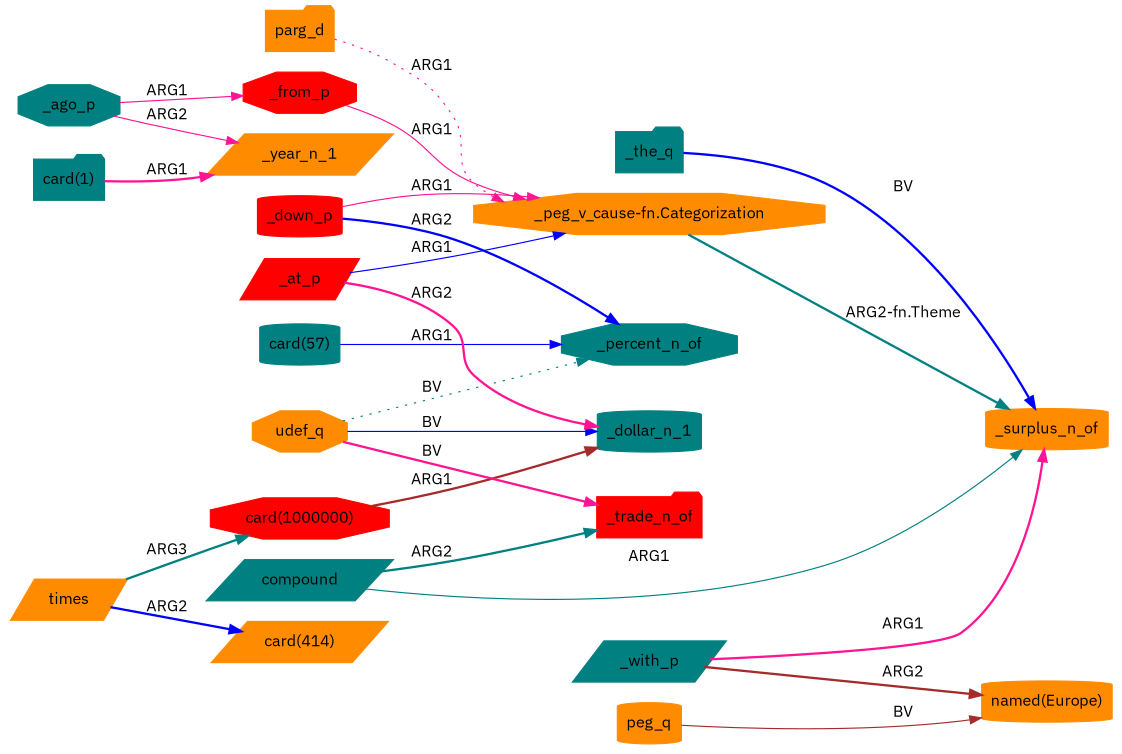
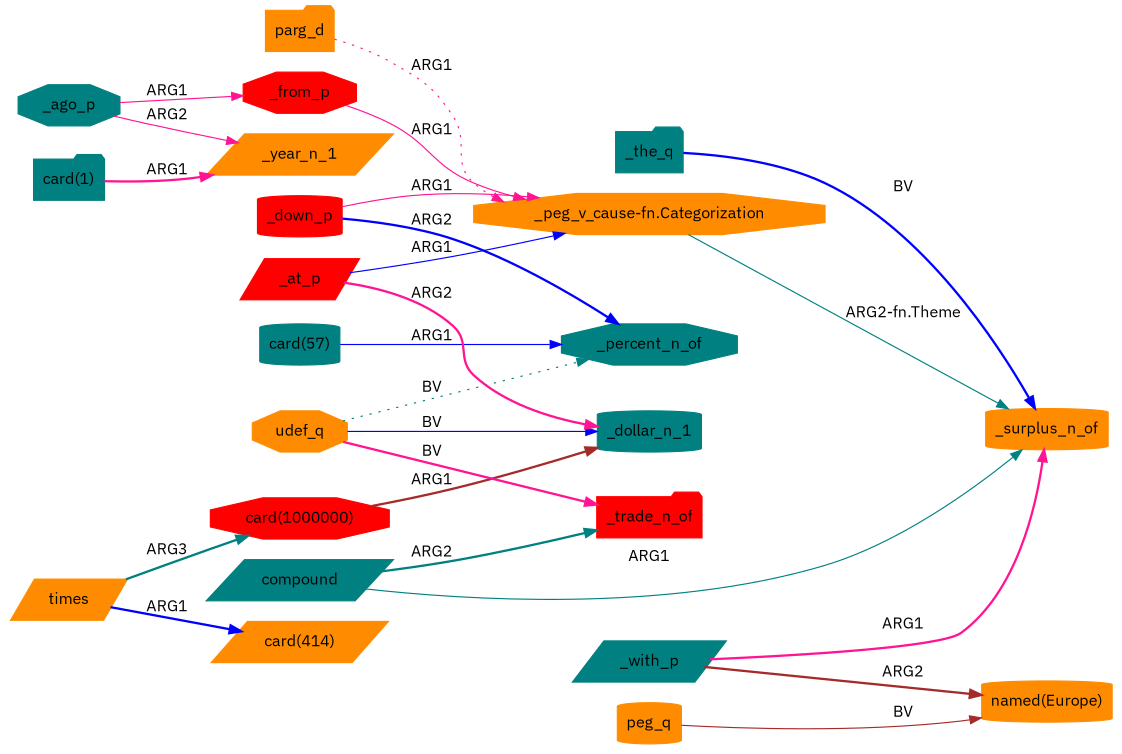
edge "_peg_v_cause-fn.Categorization" -> "_surplus_n_of": style bold -> solid
edge "times" -> "card(414)": label "ARG2" -> "ARG1"
